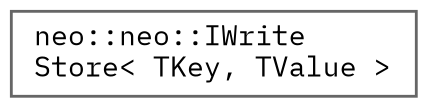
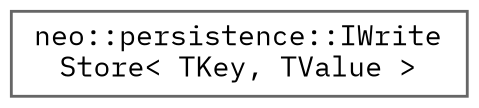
node "neo::neo::IWrite Store< TKey, TValue >": label "neo::neo::IWrite Store< TKey, TValue >" -> "neo::persistence::IWrite Store< TKey, TValue >"
